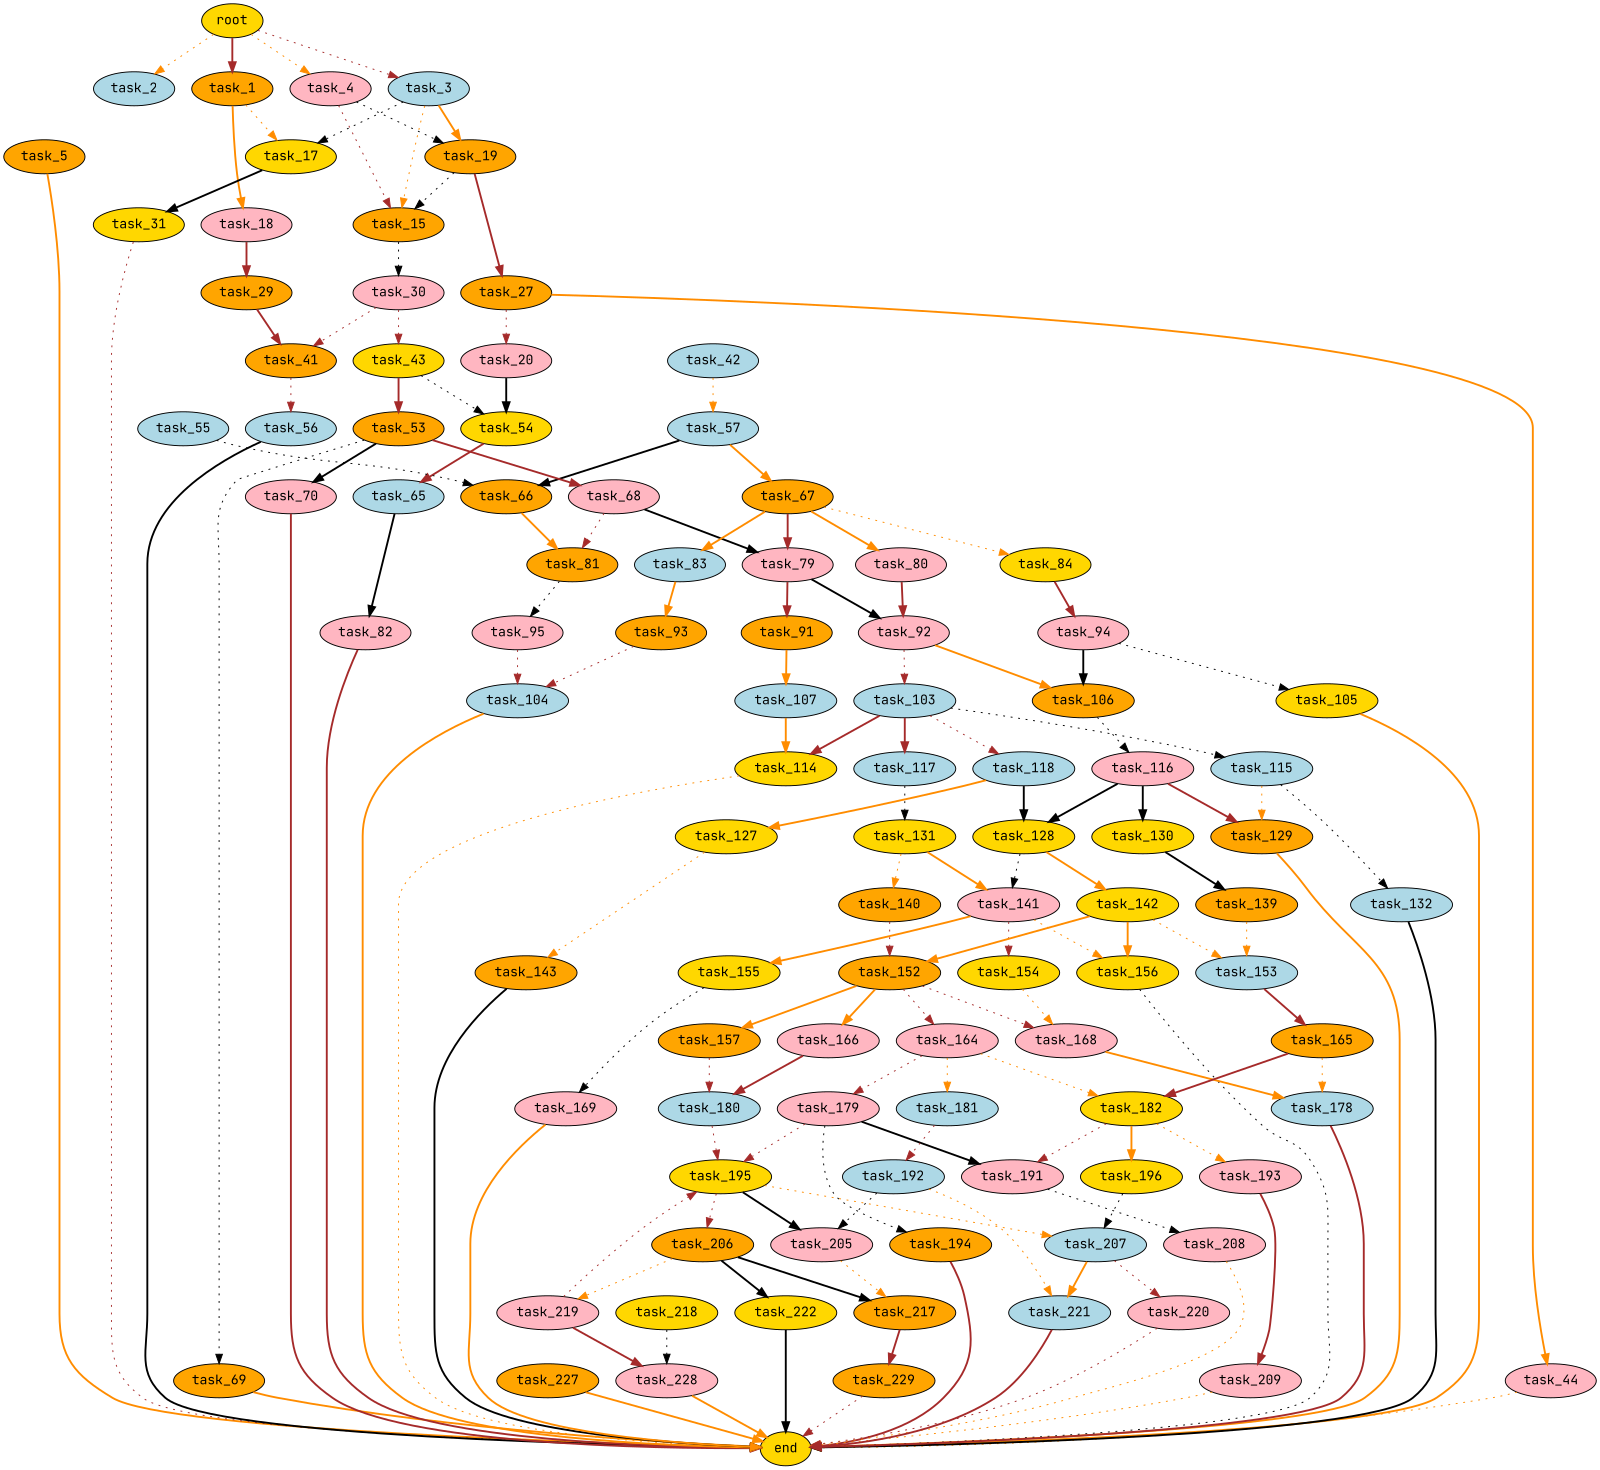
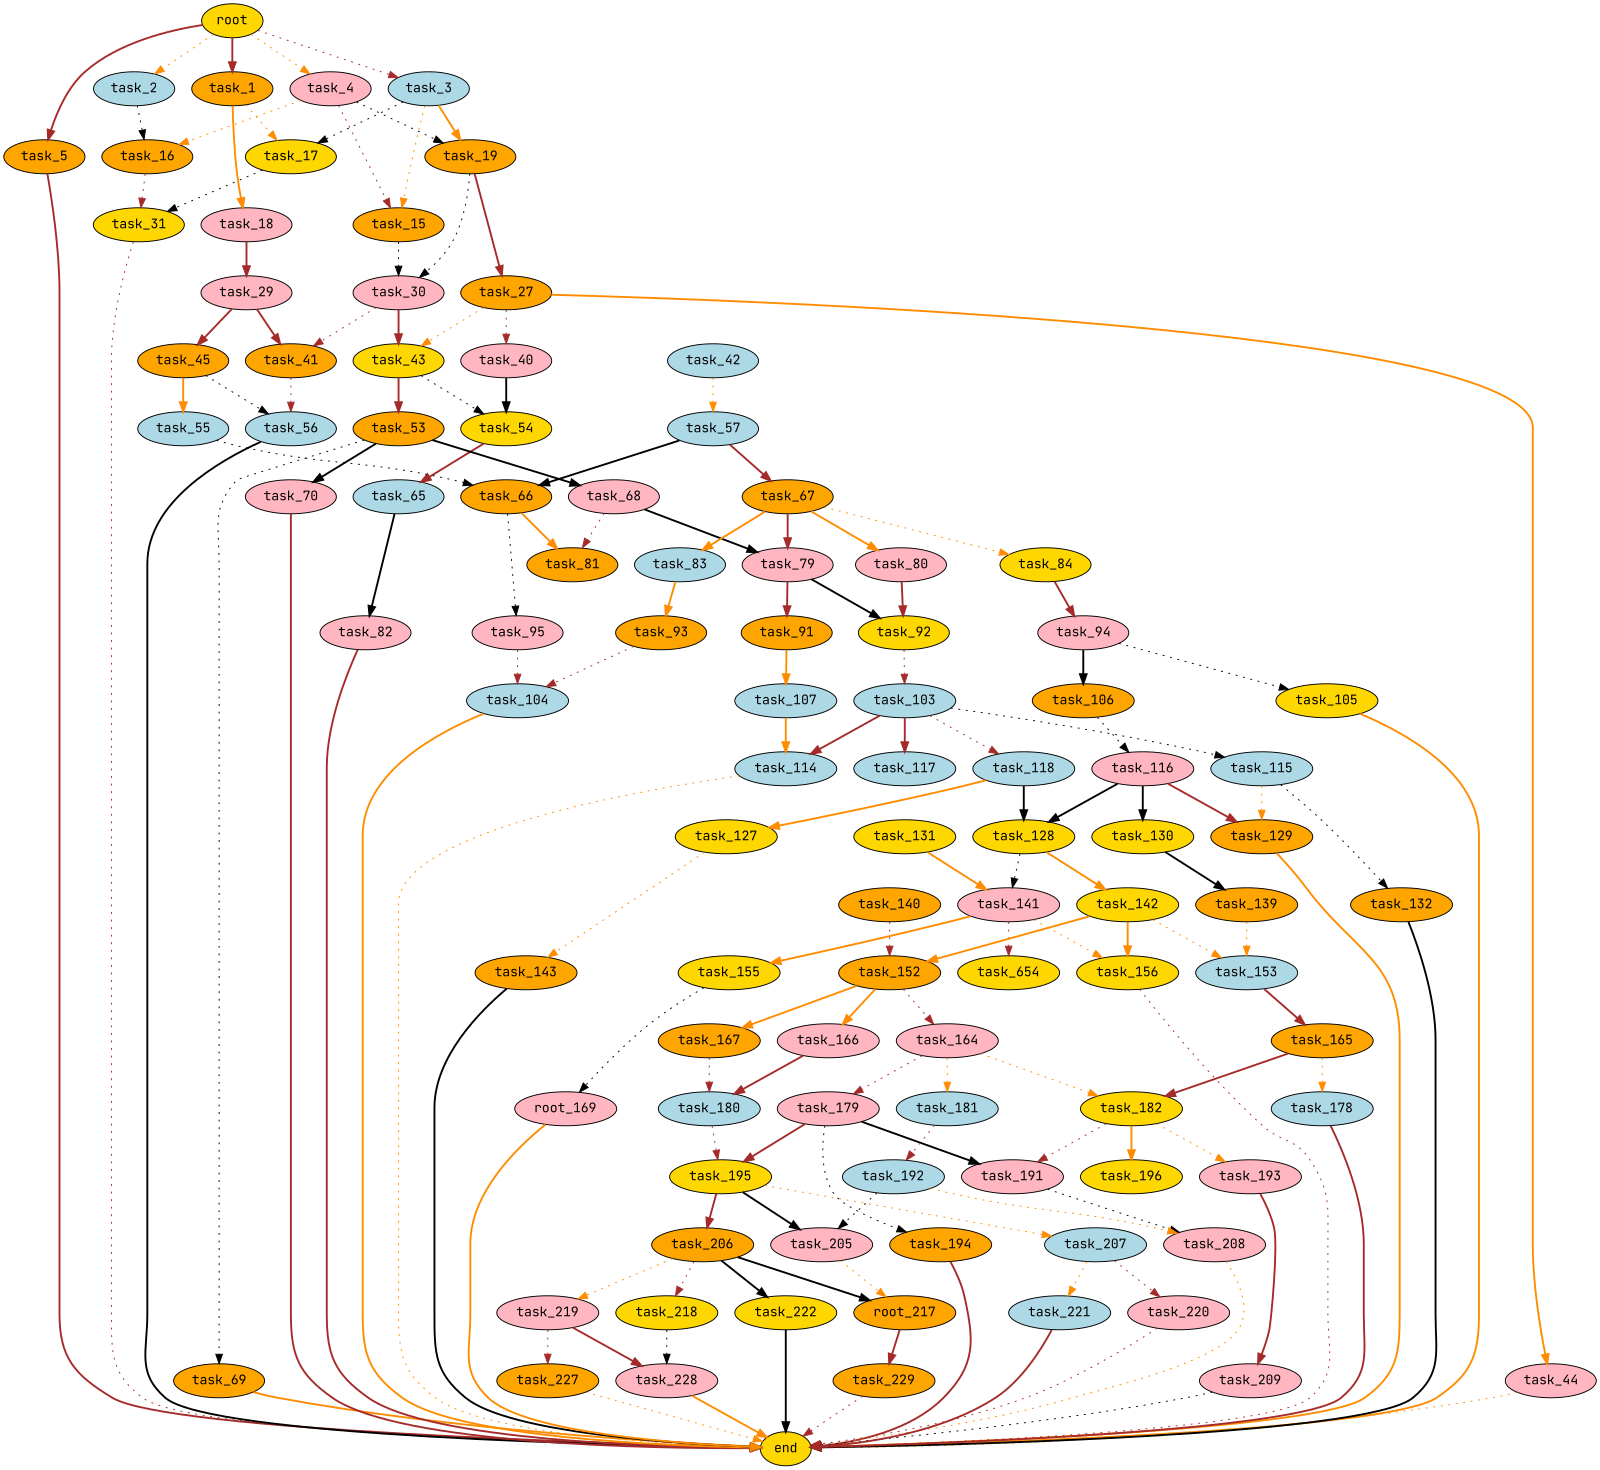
edge "root" -> "task_5": added
node "task_16": added
edge "task_19" -> "task_15": now "task_19" -> "task_30"
edge "task_17" -> "task_31": style bold -> dotted
node "task_29": fillcolor orange -> lightpink
edge "task_30" -> "task_43": style dotted -> bold
edge "task_27" -> "task_43": added
node "task_45": added
node "task_20": label "task_20" -> "task_40"
edge "task_57" -> "task_67": color darkorange -> brown
edge "task_53" -> "task_68": color brown -> black
edge "task_81" -> "task_95": now "task_66" -> "task_95"
node "task_92": fillcolor lightpink -> gold
edge "task_92" -> "task_106": removed
node "task_114": fillcolor gold -> lightblue
edge "task_117" -> "task_131": removed
edge "task_131" -> "task_140": removed
node "task_132": fillcolor lightblue -> orange
node "task_154": label "task_154" -> "task_654"
node "task_157": label "task_157" -> "task_167"
node "task_168": removed
node "task_169": label "task_169" -> "root_169"
edge "task_5" -> "end": color darkorange -> brown
edge "task_179" -> "task_195": style dotted -> bold
edge "task_196" -> "task_207": removed
edge "task_195" -> "task_206": style dotted -> bold
edge "task_192" -> "task_221": now "task_192" -> "task_208"
edge "task_219" -> "task_195": now "task_219" -> "task_227"
edge "task_206" -> "task_218": added
edge "task_207" -> "task_221": style bold -> dotted
node "task_217": label "task_217" -> "root_217"
edge "task_156" -> "end": color black -> brown
edge "task_227" -> "end": style bold -> dotted
edge "task_209" -> "end": color darkorange -> black
